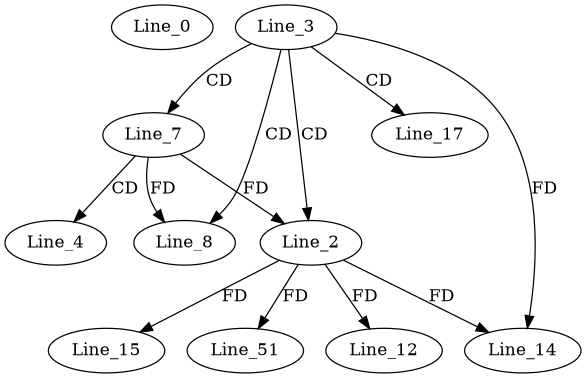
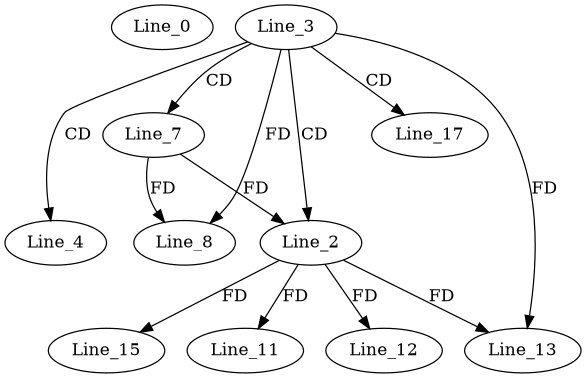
edge "Line_3" -> "Line_8": label "CD" -> "FD"
edge "Line_7" -> "Line_4": now "Line_3" -> "Line_4"
node "Line_51": label "Line_51" -> "Line_11"
node "Line_14": label "Line_14" -> "Line_13"
